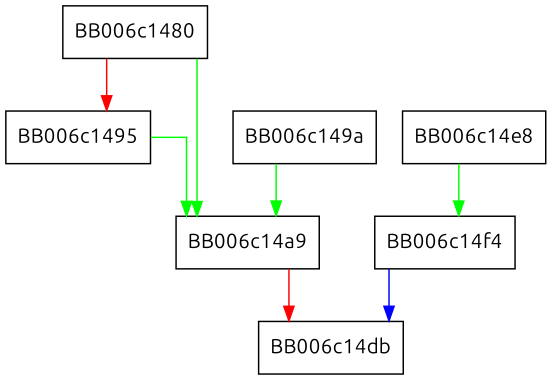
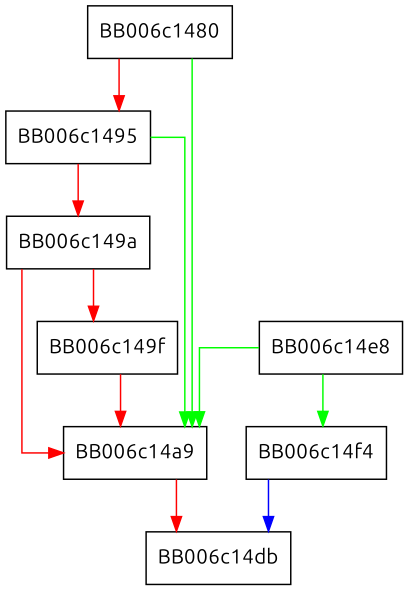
edge "BB006c1495" -> "BB006c149a": added
edge "BB006c149a" -> "BB006c14a9": color green -> red
node "BB006c149f": added
edge "BB006c14e8" -> "BB006c14a9": added
